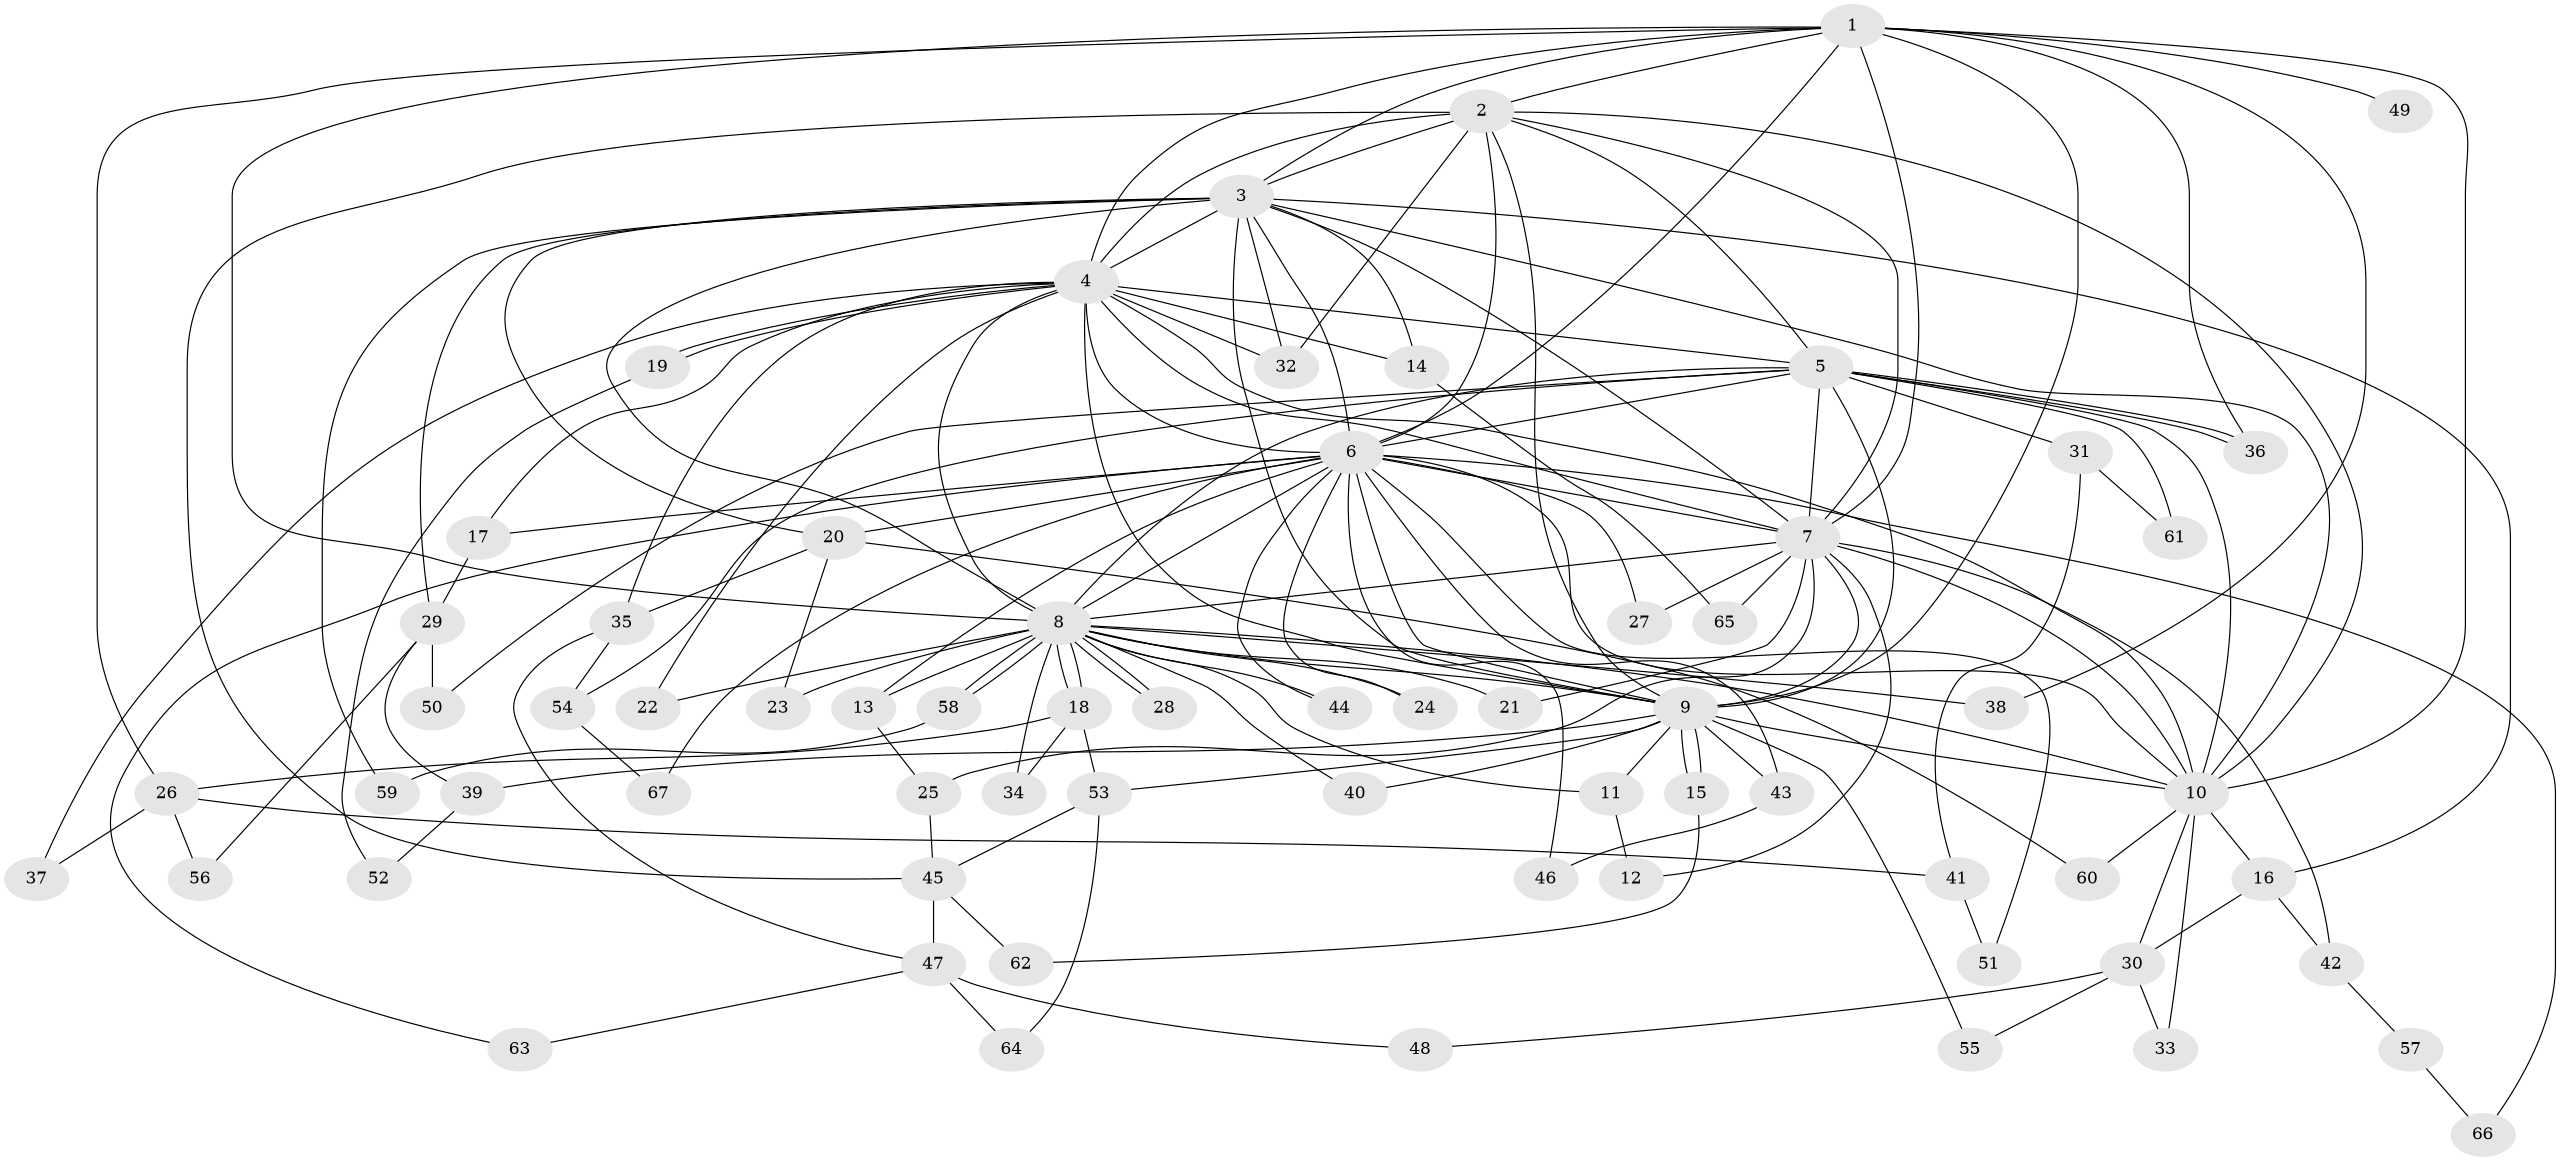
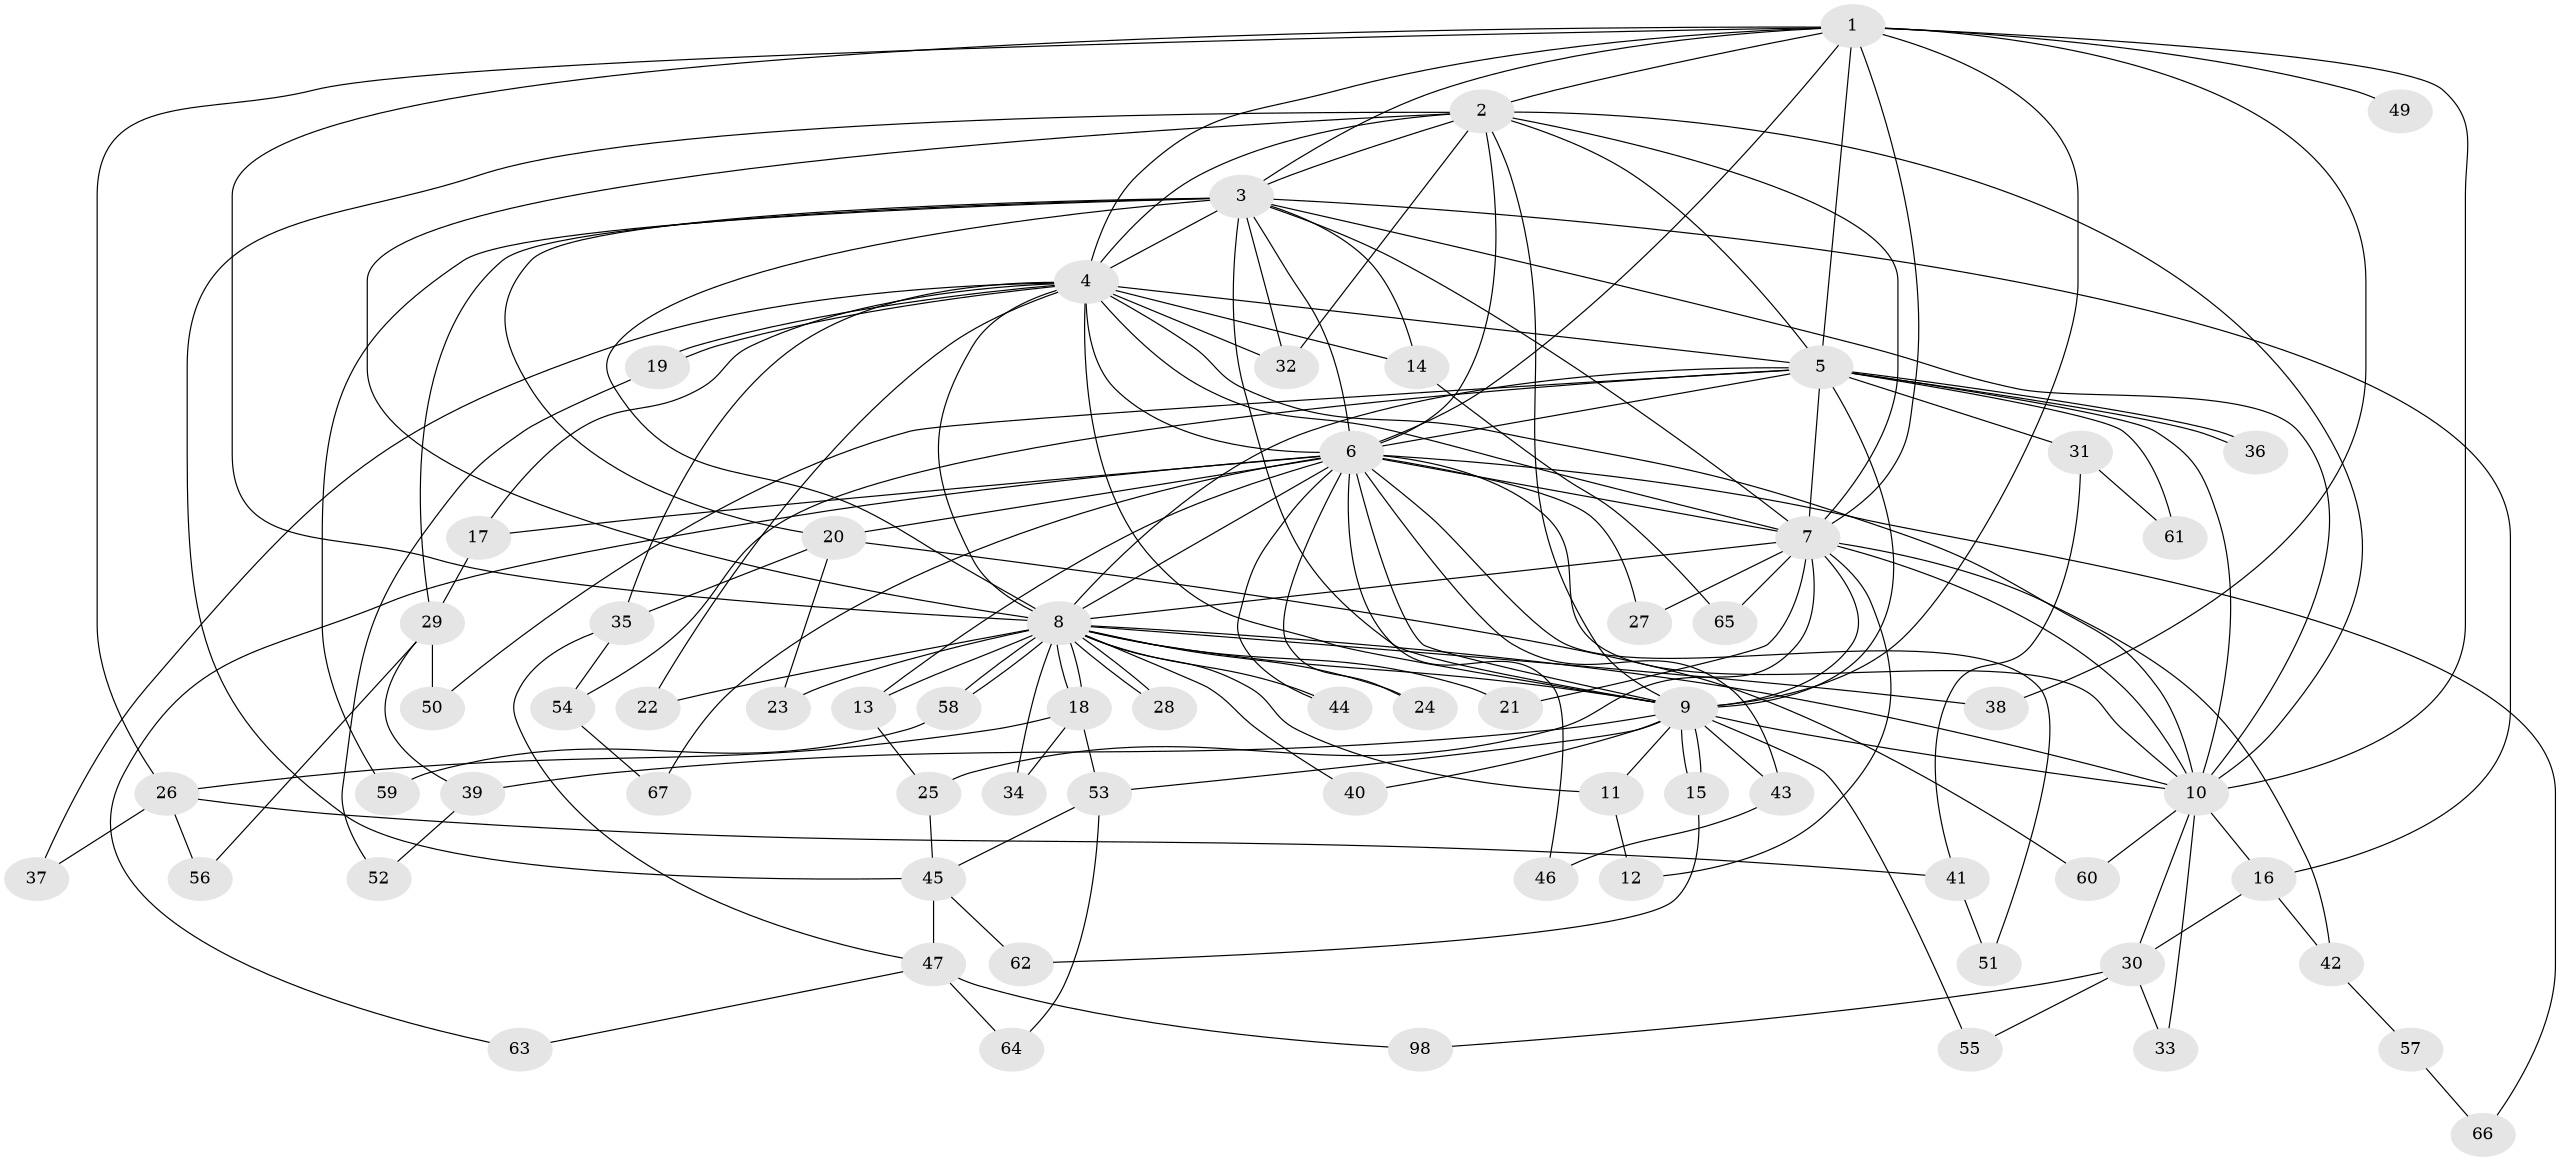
edge "1" -- "36": now "1" -- "5"
edge "2" -- "8": added
node "48": label "48" -> "98"
